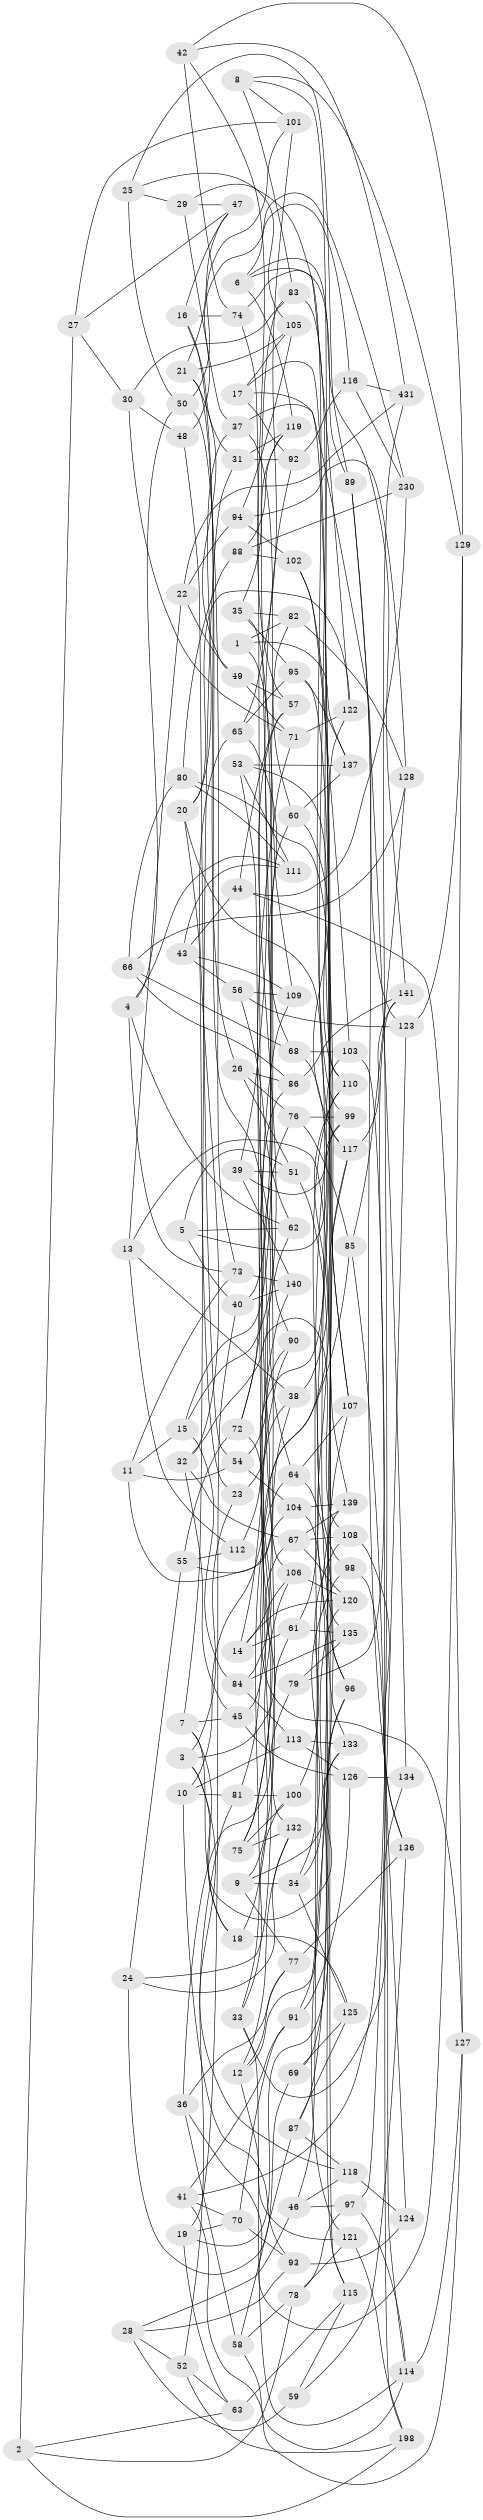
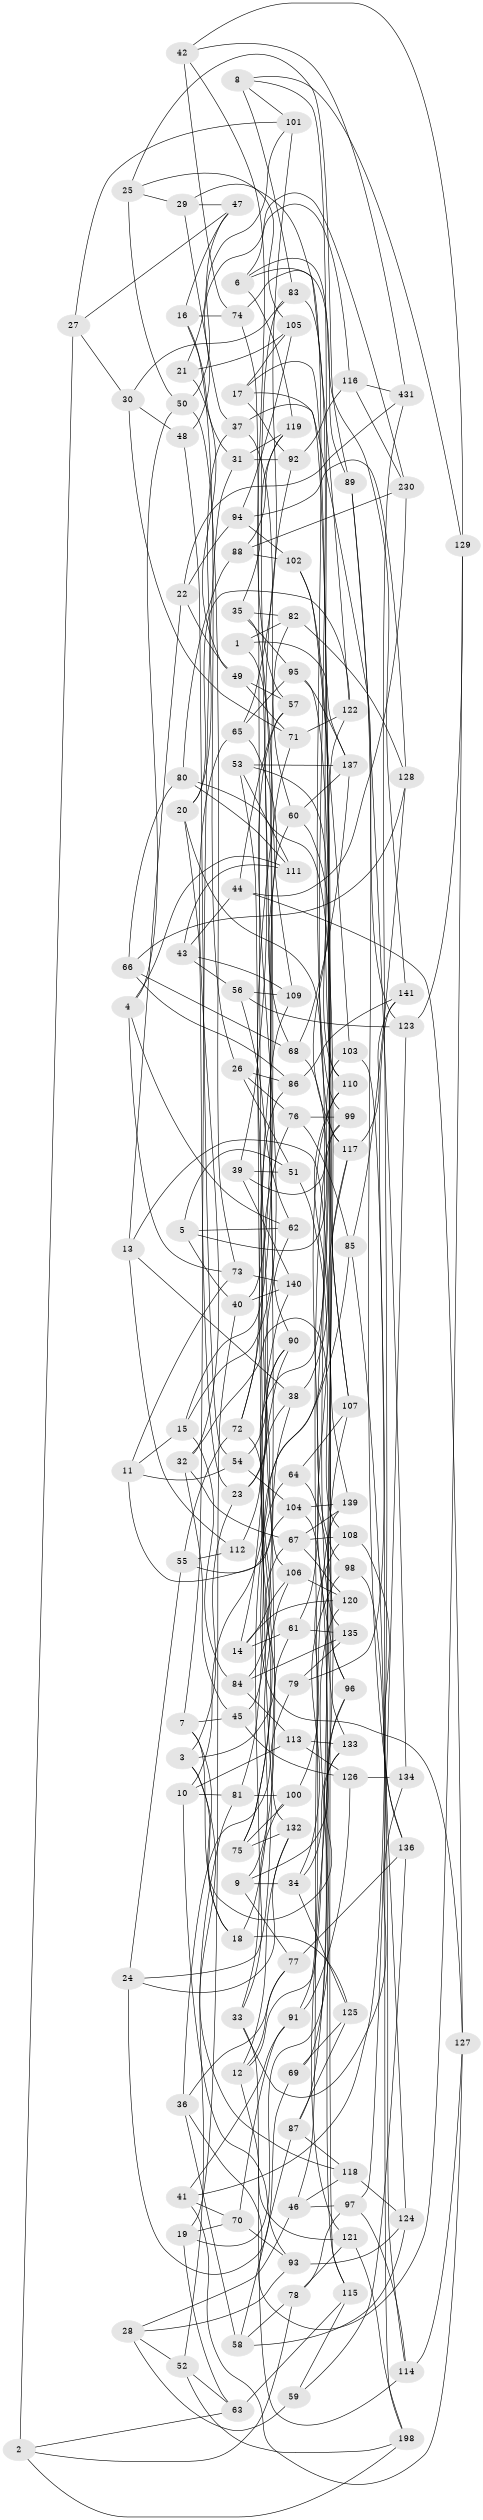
edge "21" -- "64": removed
edge "68" -- "103": now "68" -- "137"
edge "90" -- "23": added
edge "58" -- "114": now "58" -- "124"
